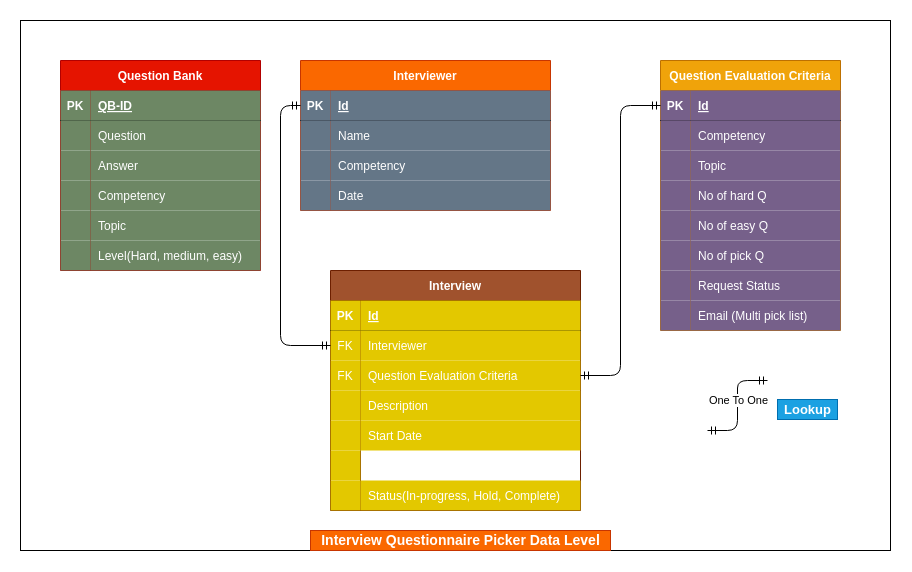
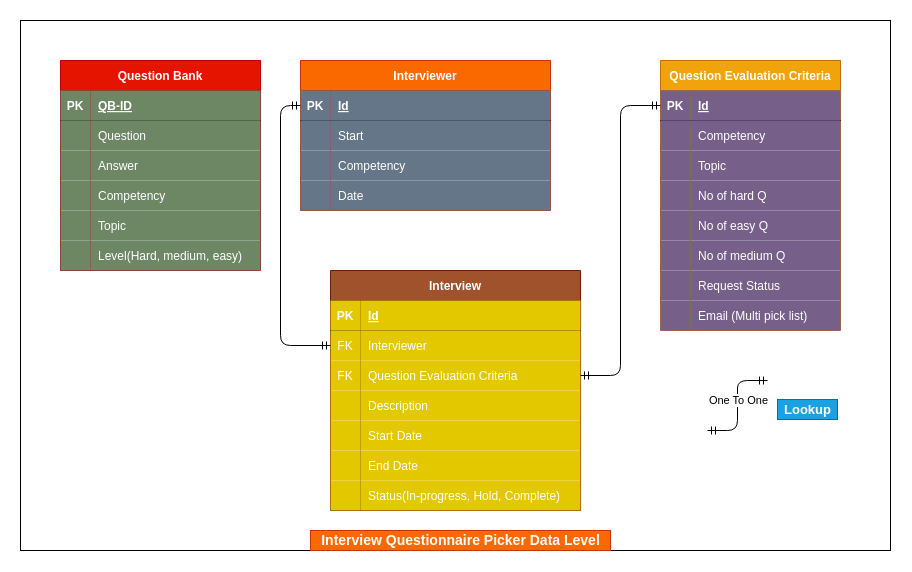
node "Name": label "Name" -> "Start"
node "No of pick Q": label "No of pick Q" -> "No of medium Q"
node "End Date": added
